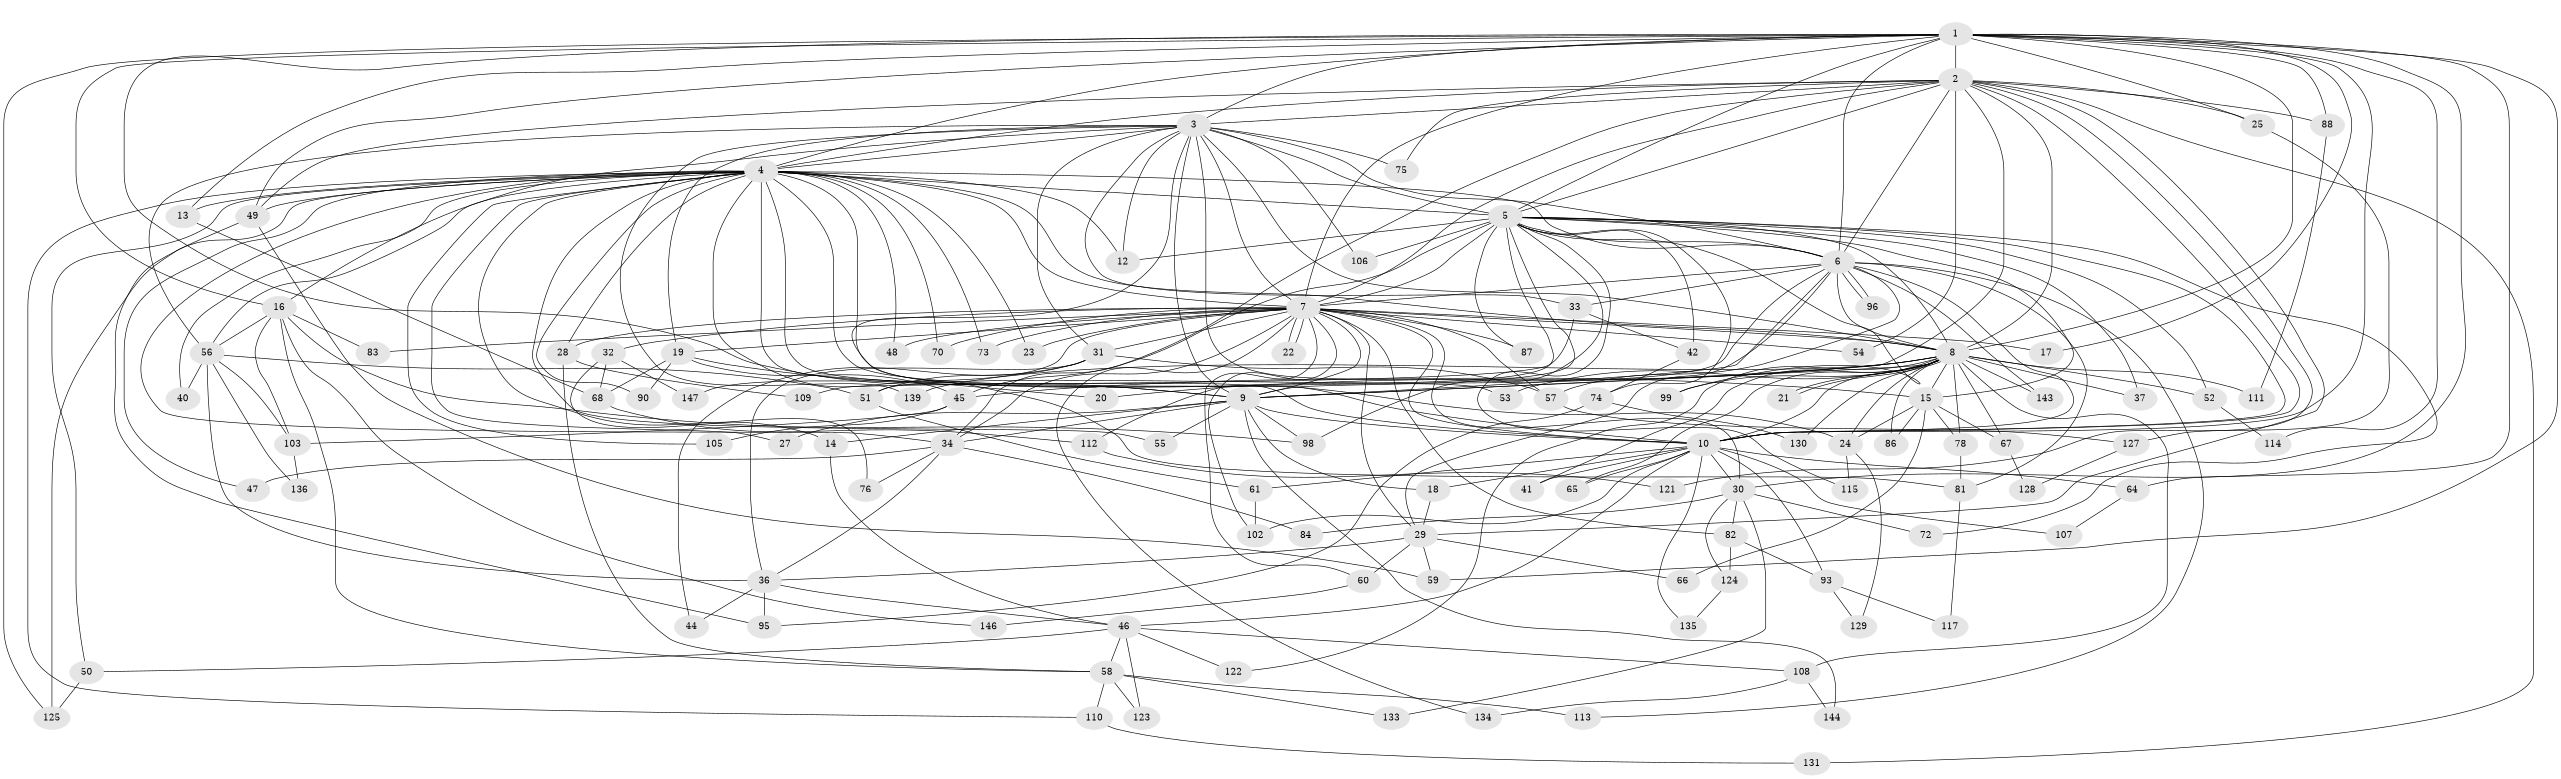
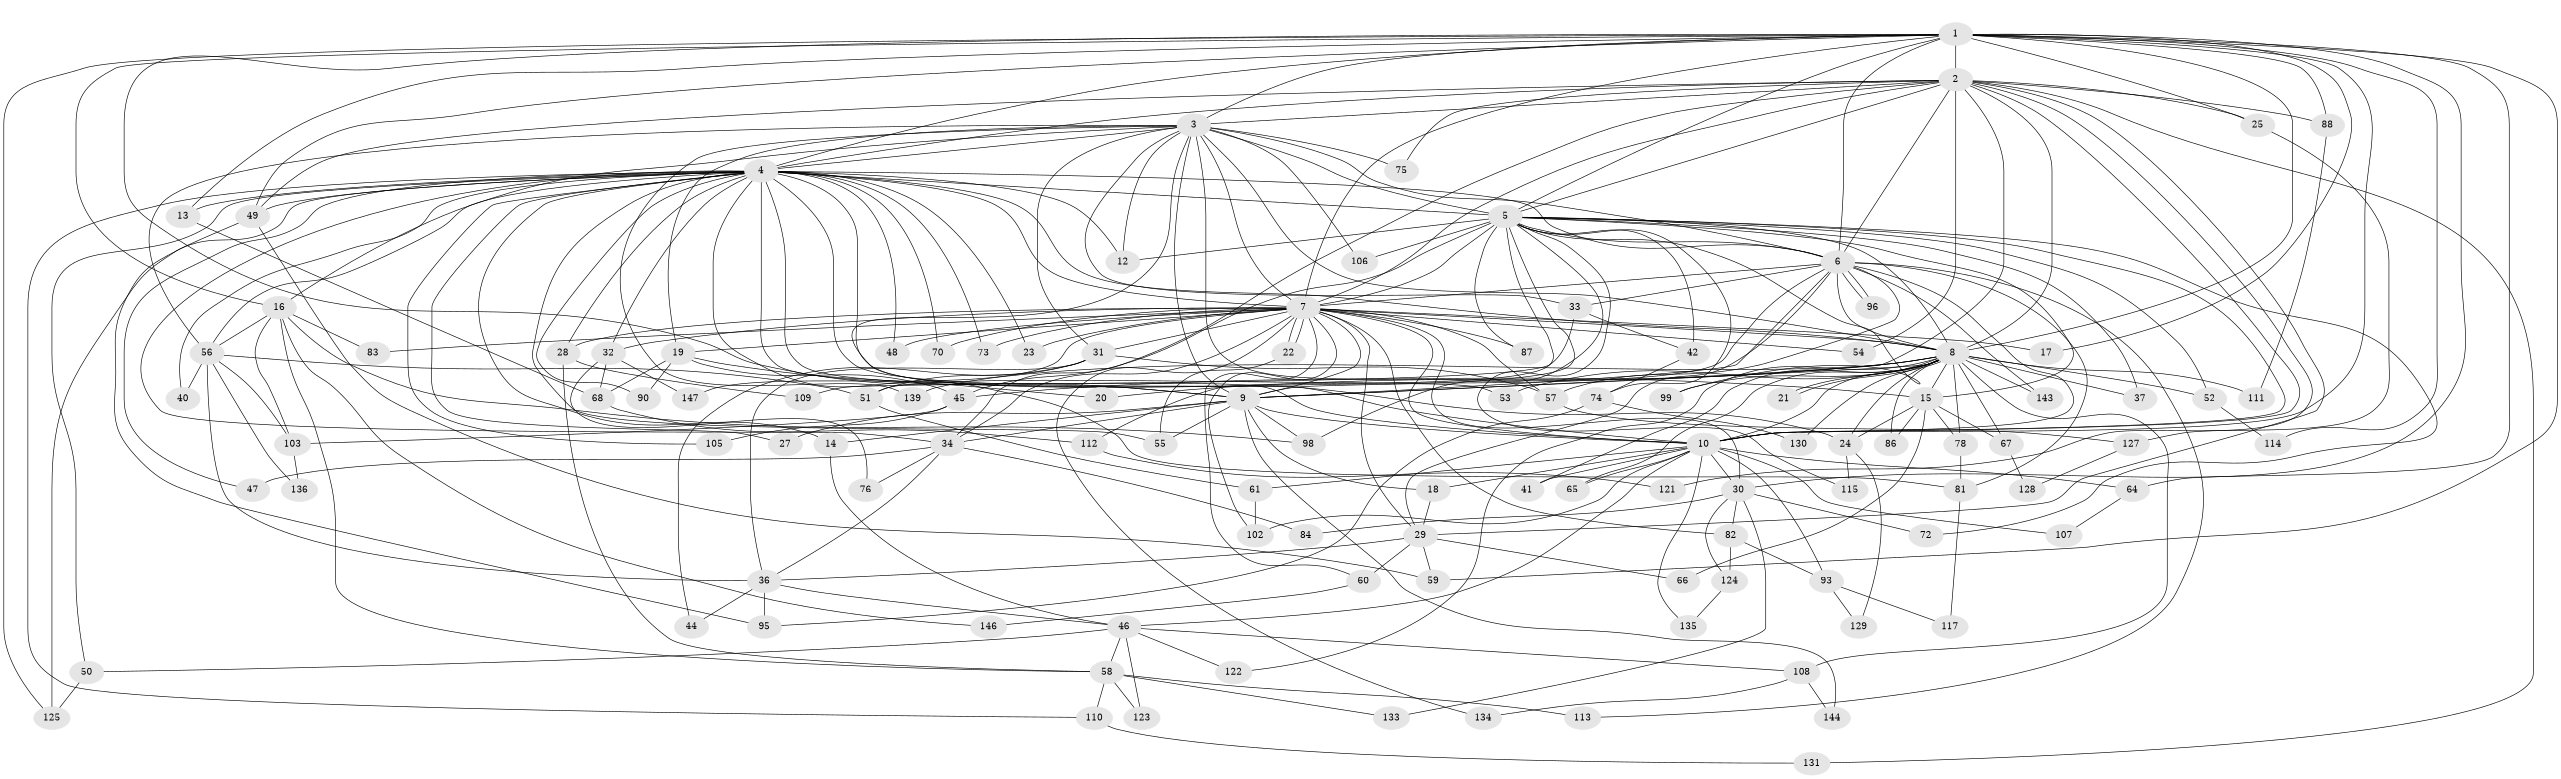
edge "4" -- "32": added
edge "22" -- "55": added
